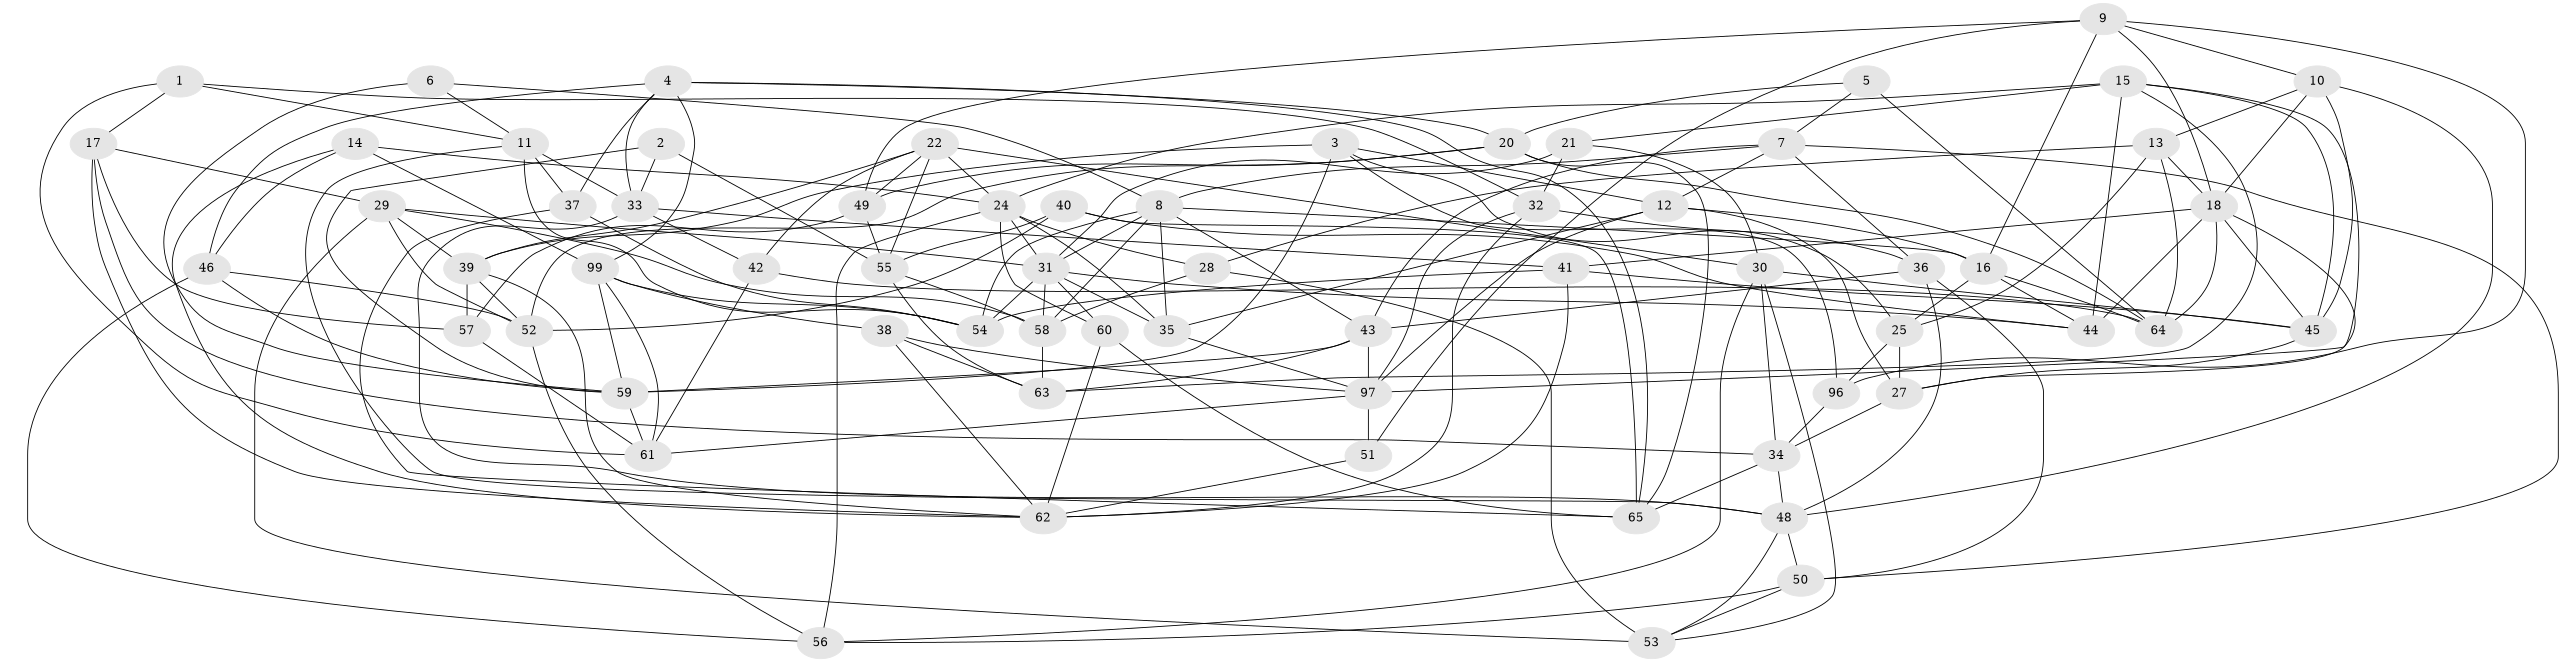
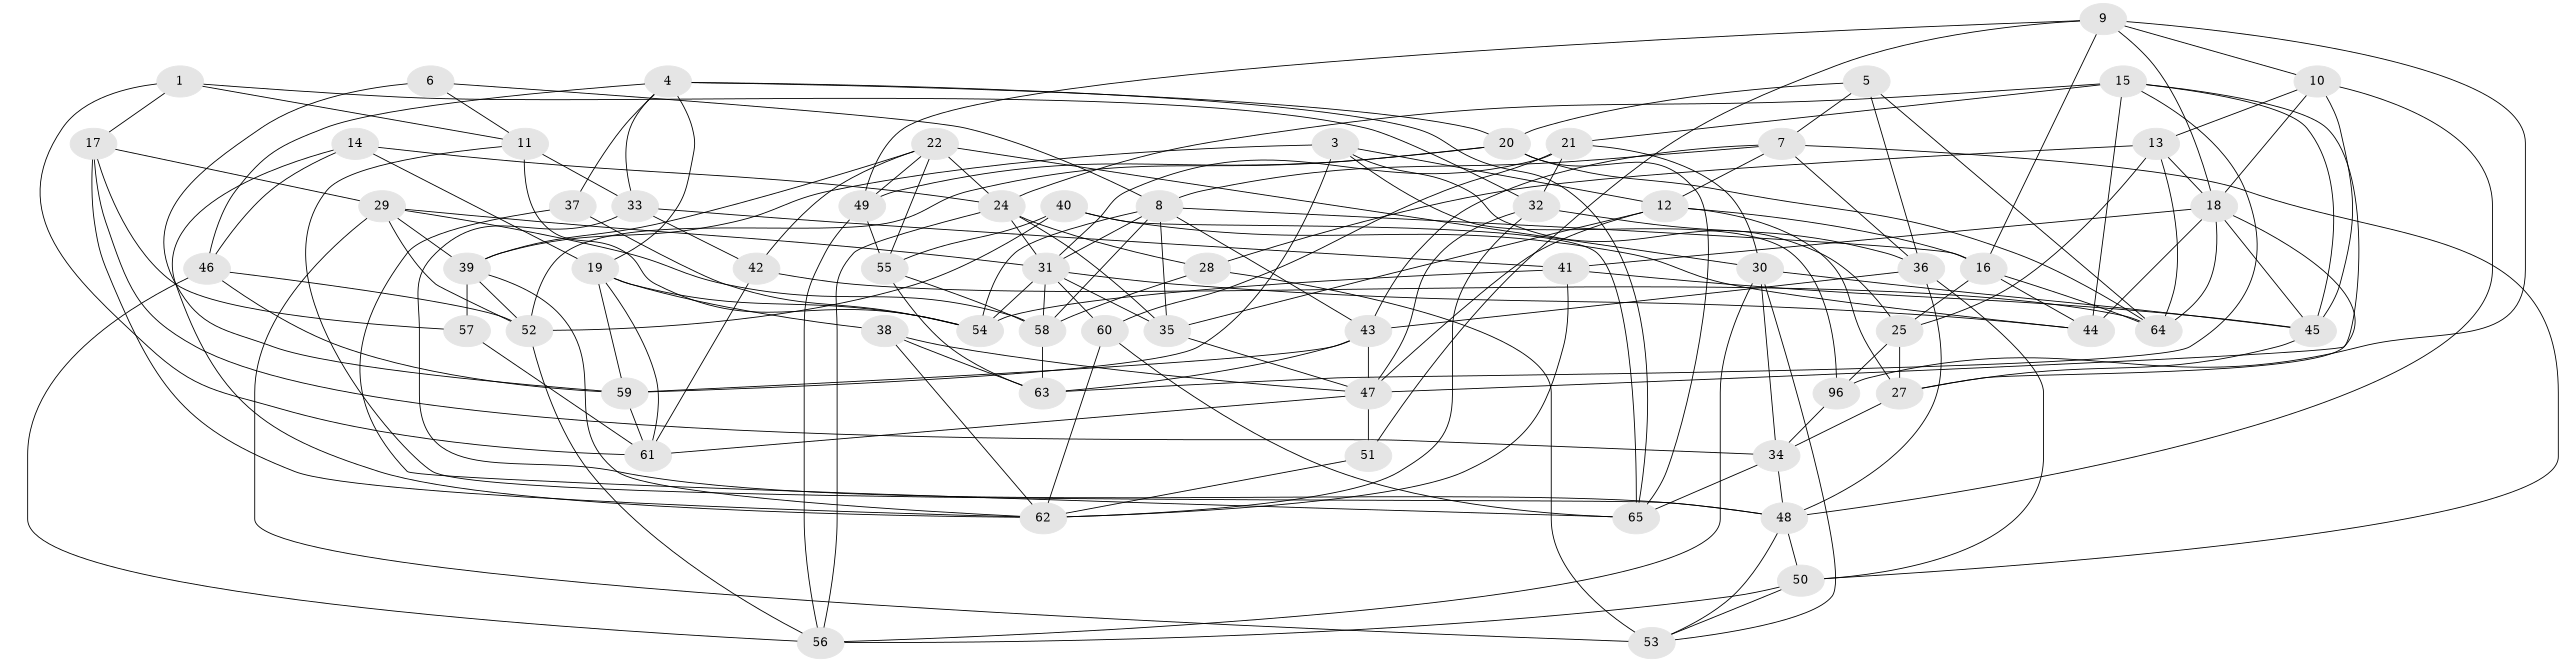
node "2": removed
edge "11" -- "37": removed
edge "5" -- "36": added
edge "49" -- "57": now "49" -- "56"
node "99": label "99" -> "19"
edge "24" -- "60": now "21" -- "60"
node "97": label "97" -> "47"
